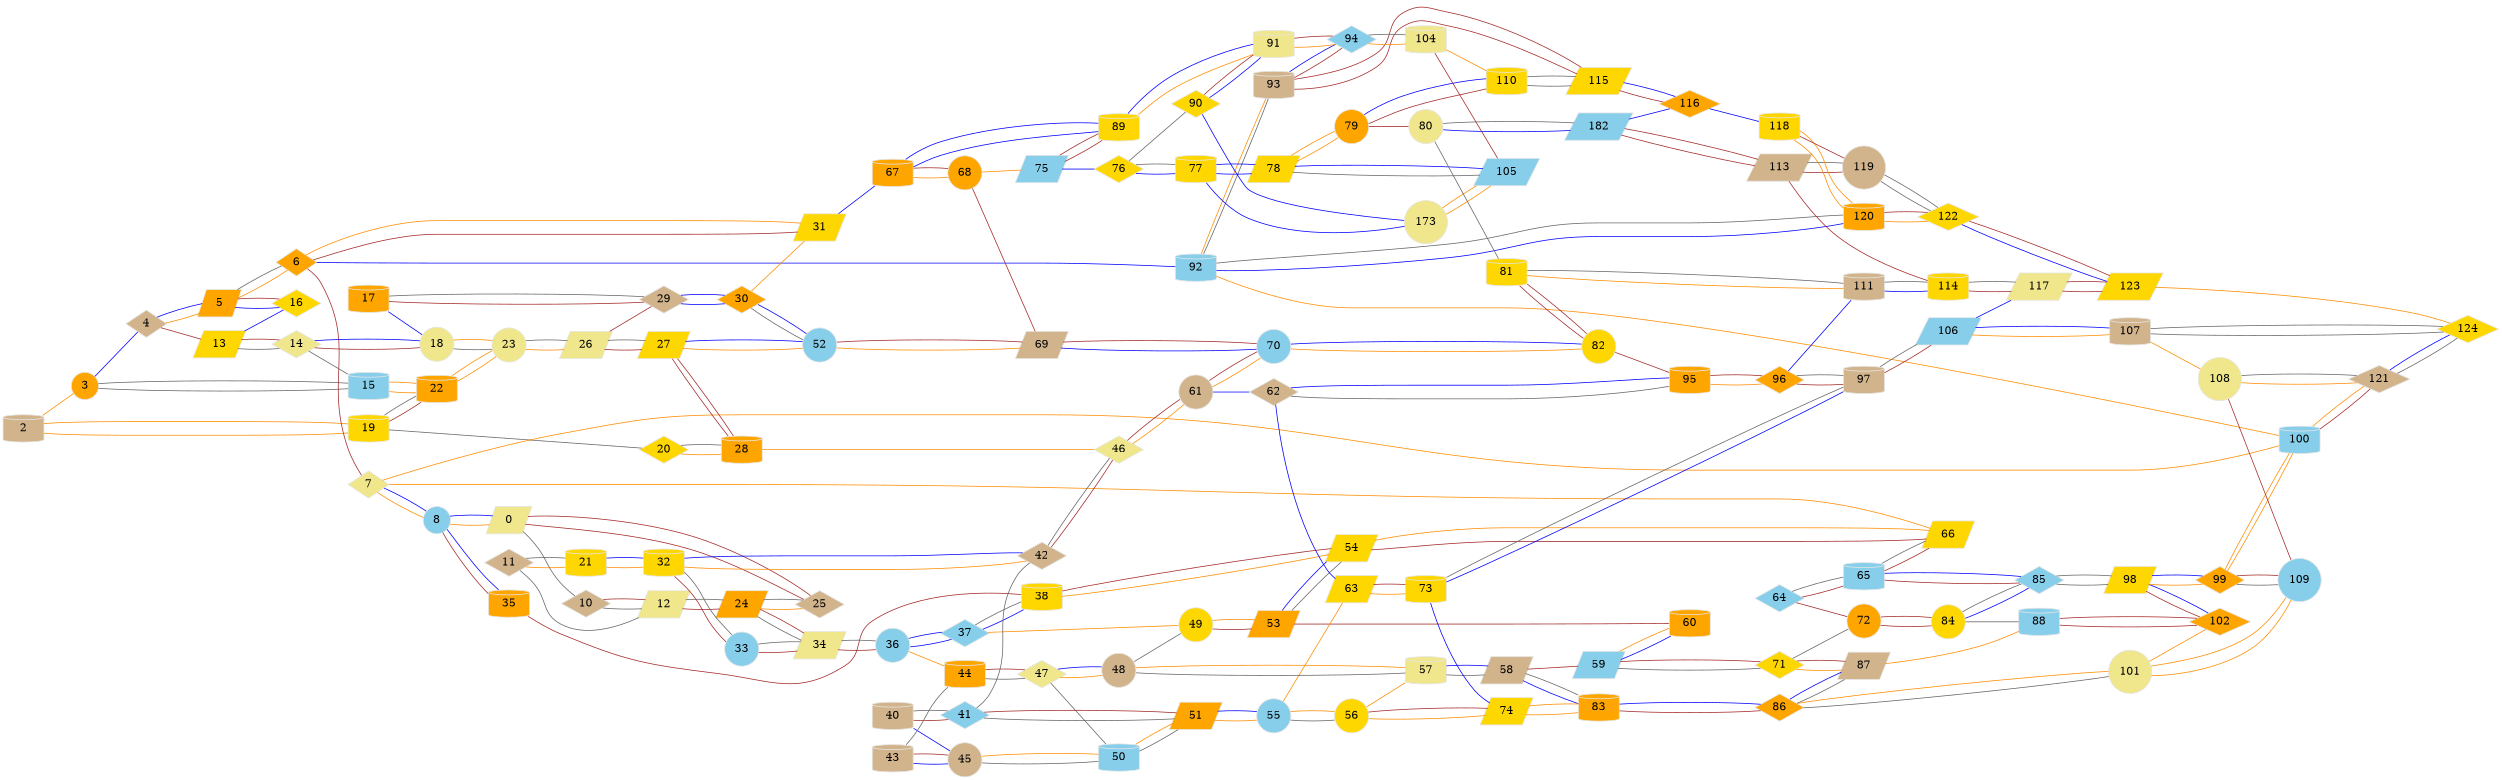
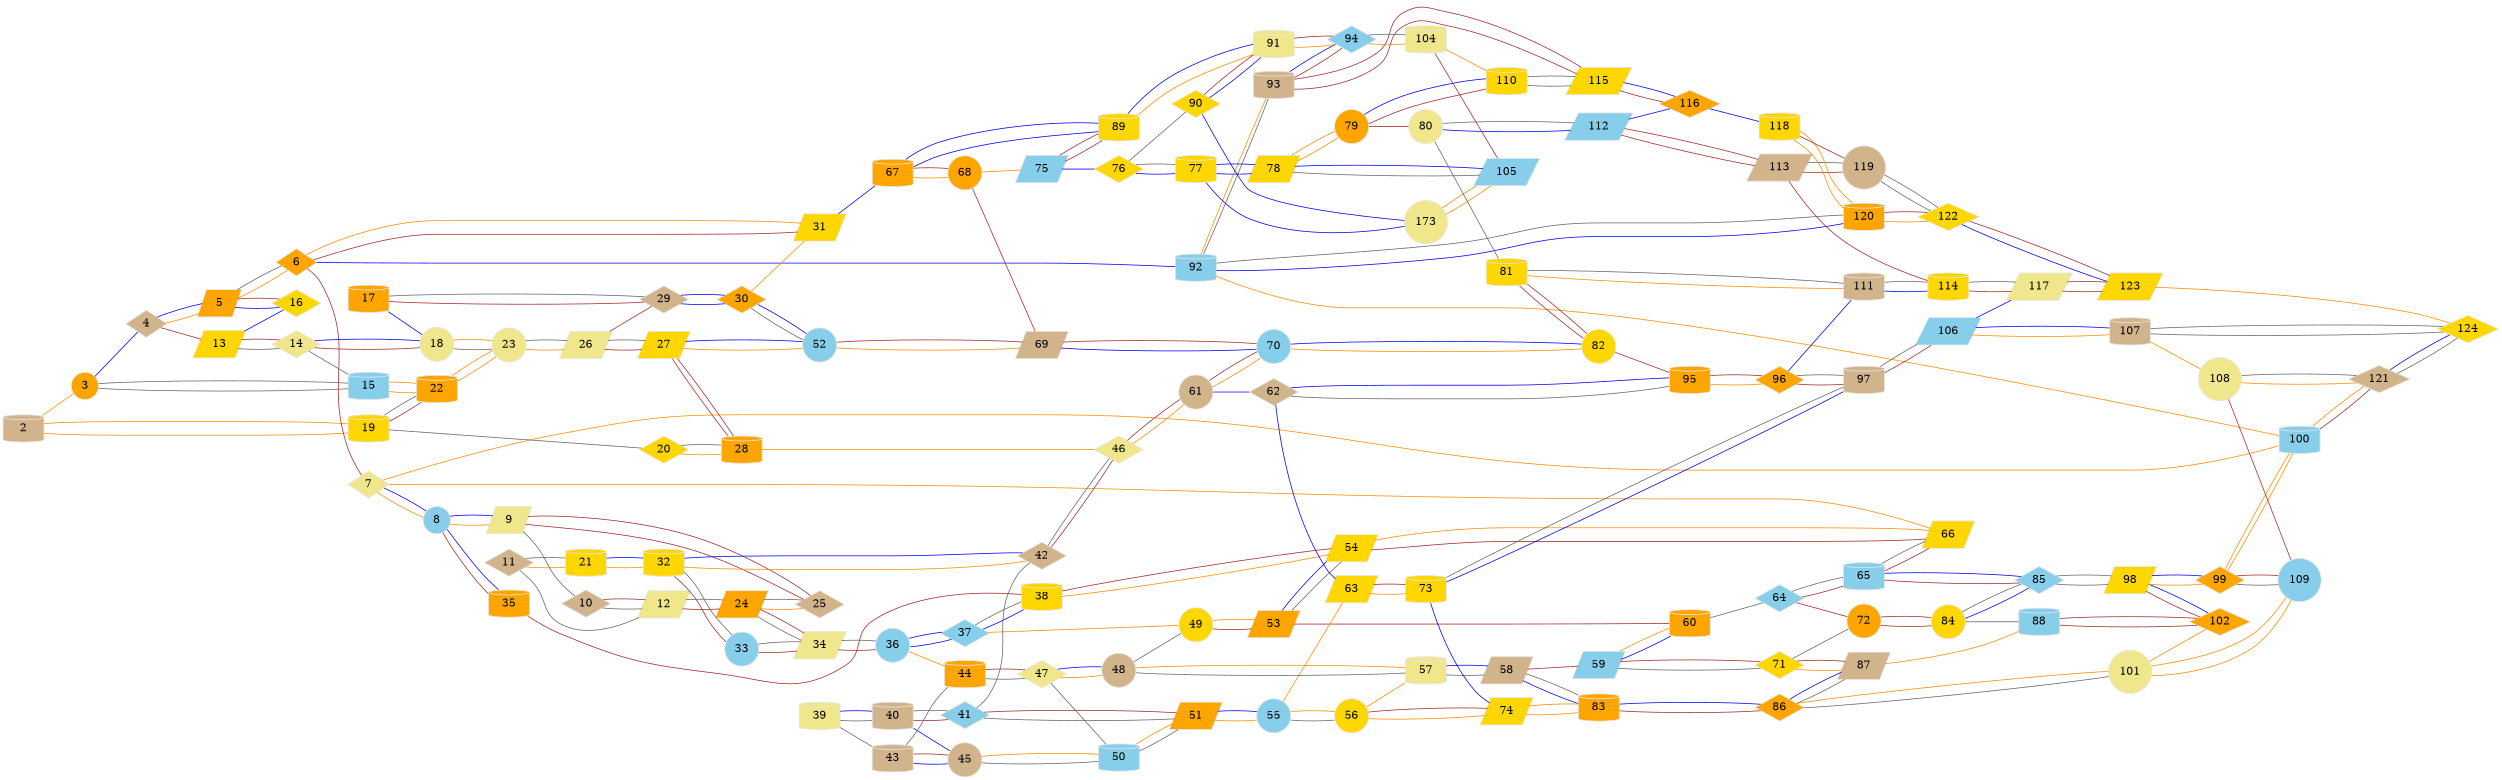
node "182": label "182" -> "112"
node "0": label "0" -> "9"
edge "64" -- "60": added
node "39": added
